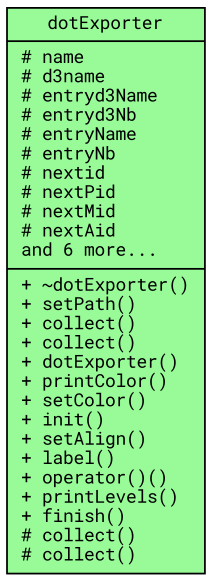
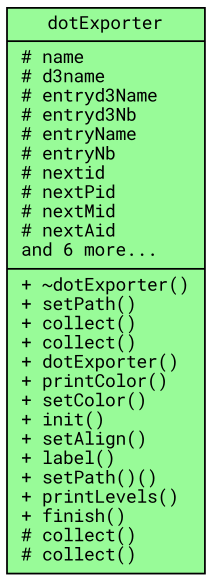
node "dotExporter": text "+ operator()()" -> "+ setPath()()"
